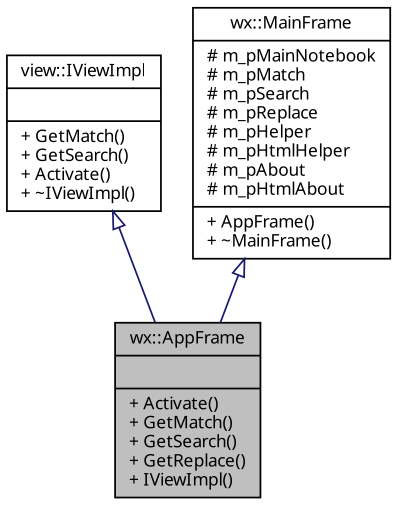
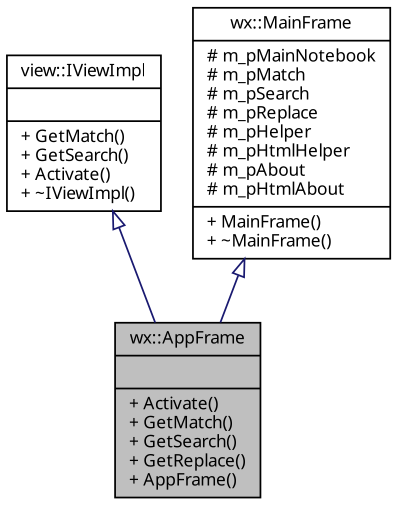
node "wx::MainFrame": text "+ AppFrame()" -> "+ MainFrame()"
node "wx::AppFrame": text "+ IViewImpl()" -> "+ AppFrame()"
